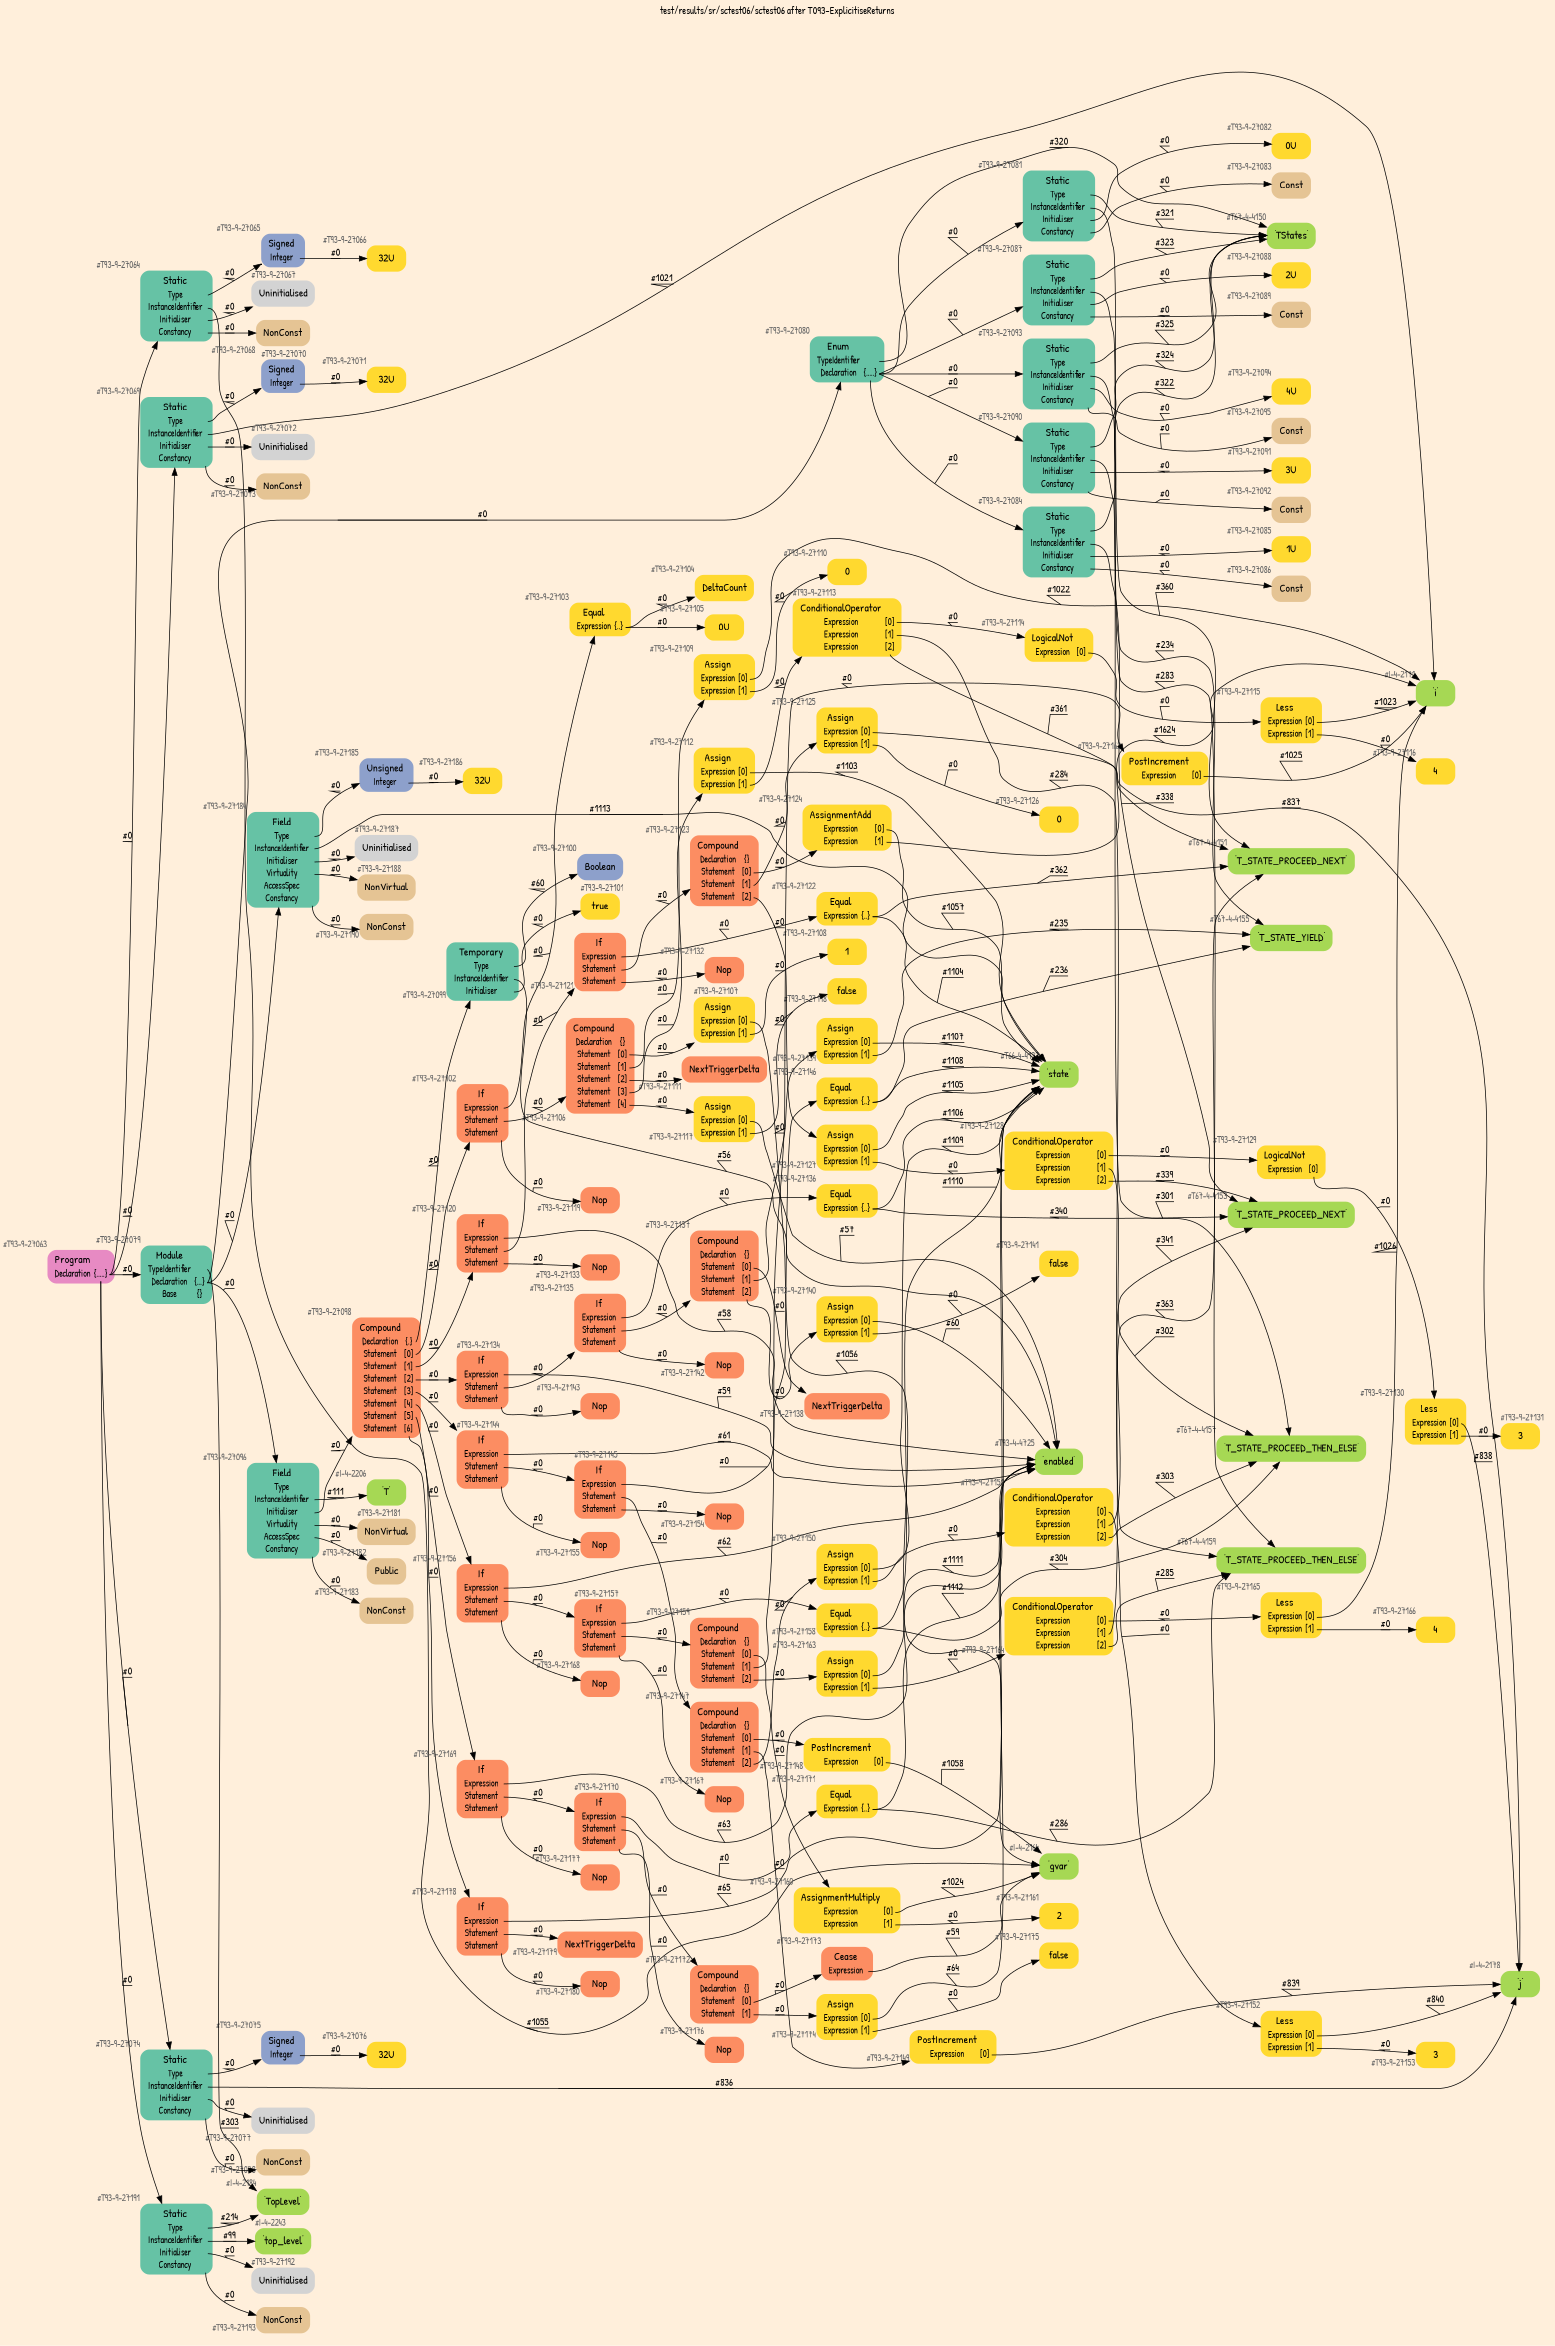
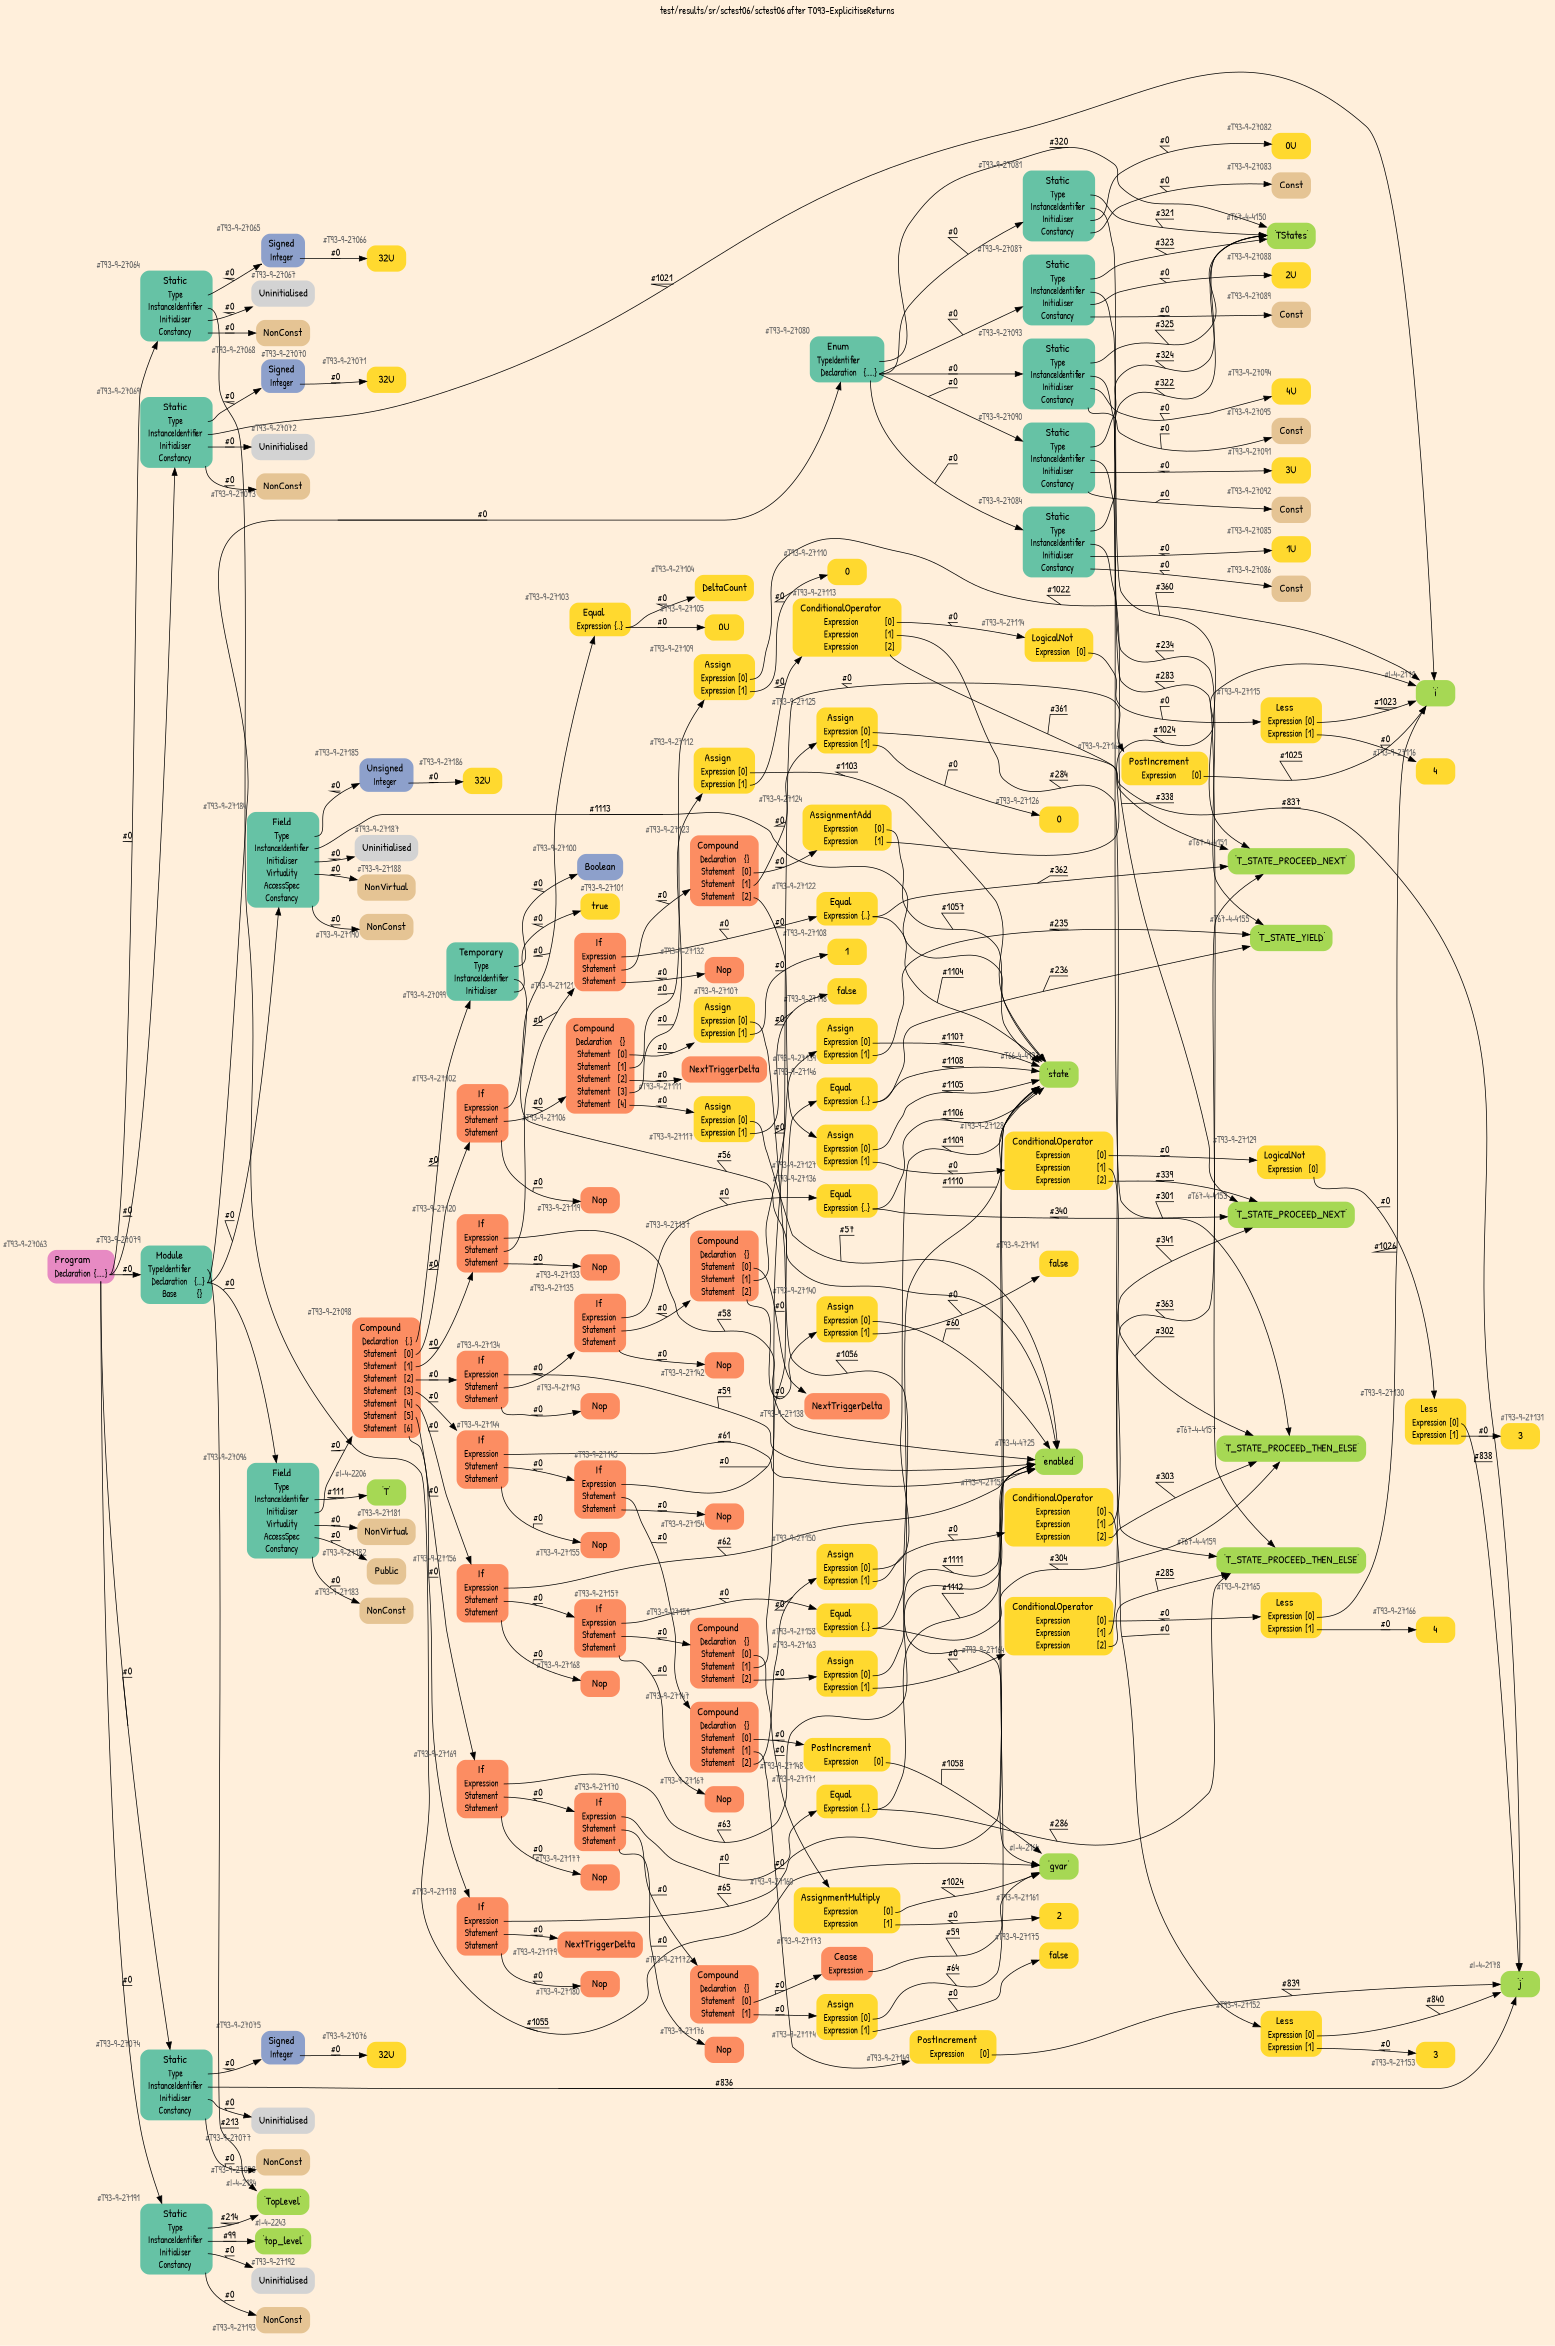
edge "AssignmentAdd" -> "'i'": label "#1624" -> "#1024"
edge "Temporary" -> "Boolean": label "#60" -> "#0"
edge "Module" -> "'TopLevel'": label "#303" -> "#213"
